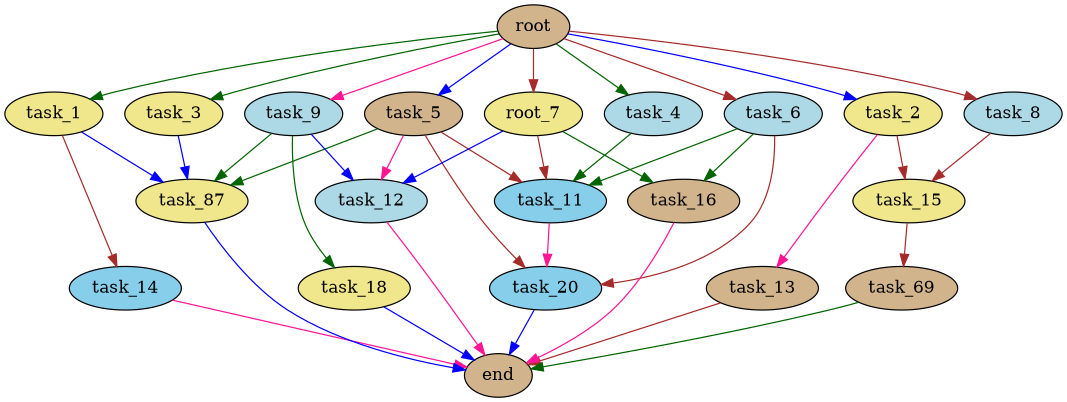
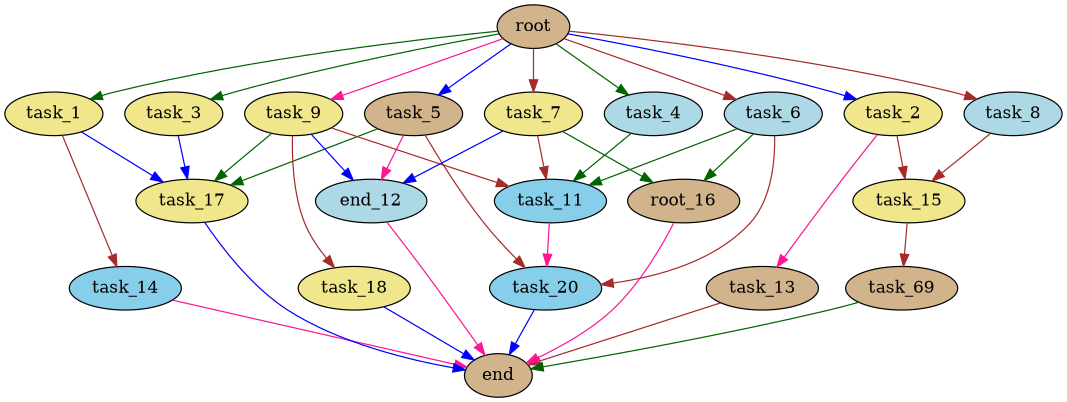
node "task_9": fillcolor lightblue -> khaki
node "root_7": label "root_7" -> "task_7"
edge "task_5" -> "task_11": now "task_9" -> "task_11"
edge "task_9" -> "task_18": color darkgreen -> brown
node "task_87": label "task_87" -> "task_17"
node "task_12": label "task_12" -> "end_12"
node "task_16": label "task_16" -> "root_16"
